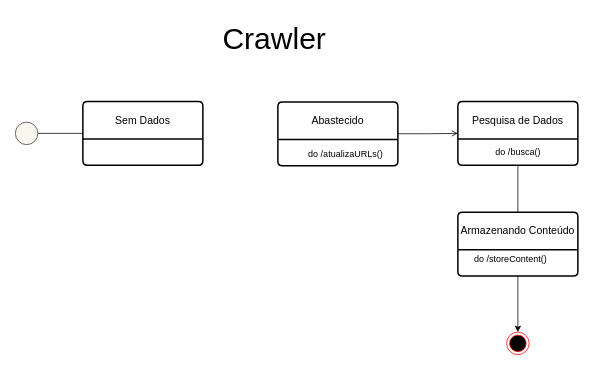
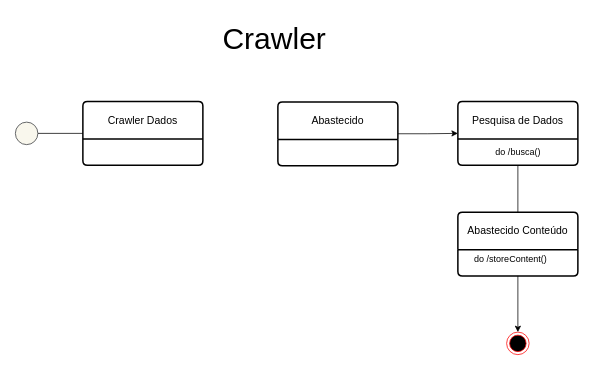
node "Sem Dados": label "Sem Dados" -> "Crawler Dados"
edge "Abastecido" -> "Pesquisa de Dados": arrowhead open -> classic
node "do /atualizaURLs()": removed
node "Armazenando Conteúdo": label "Armazenando Conteúdo" -> "Abastecido Conteúdo"
